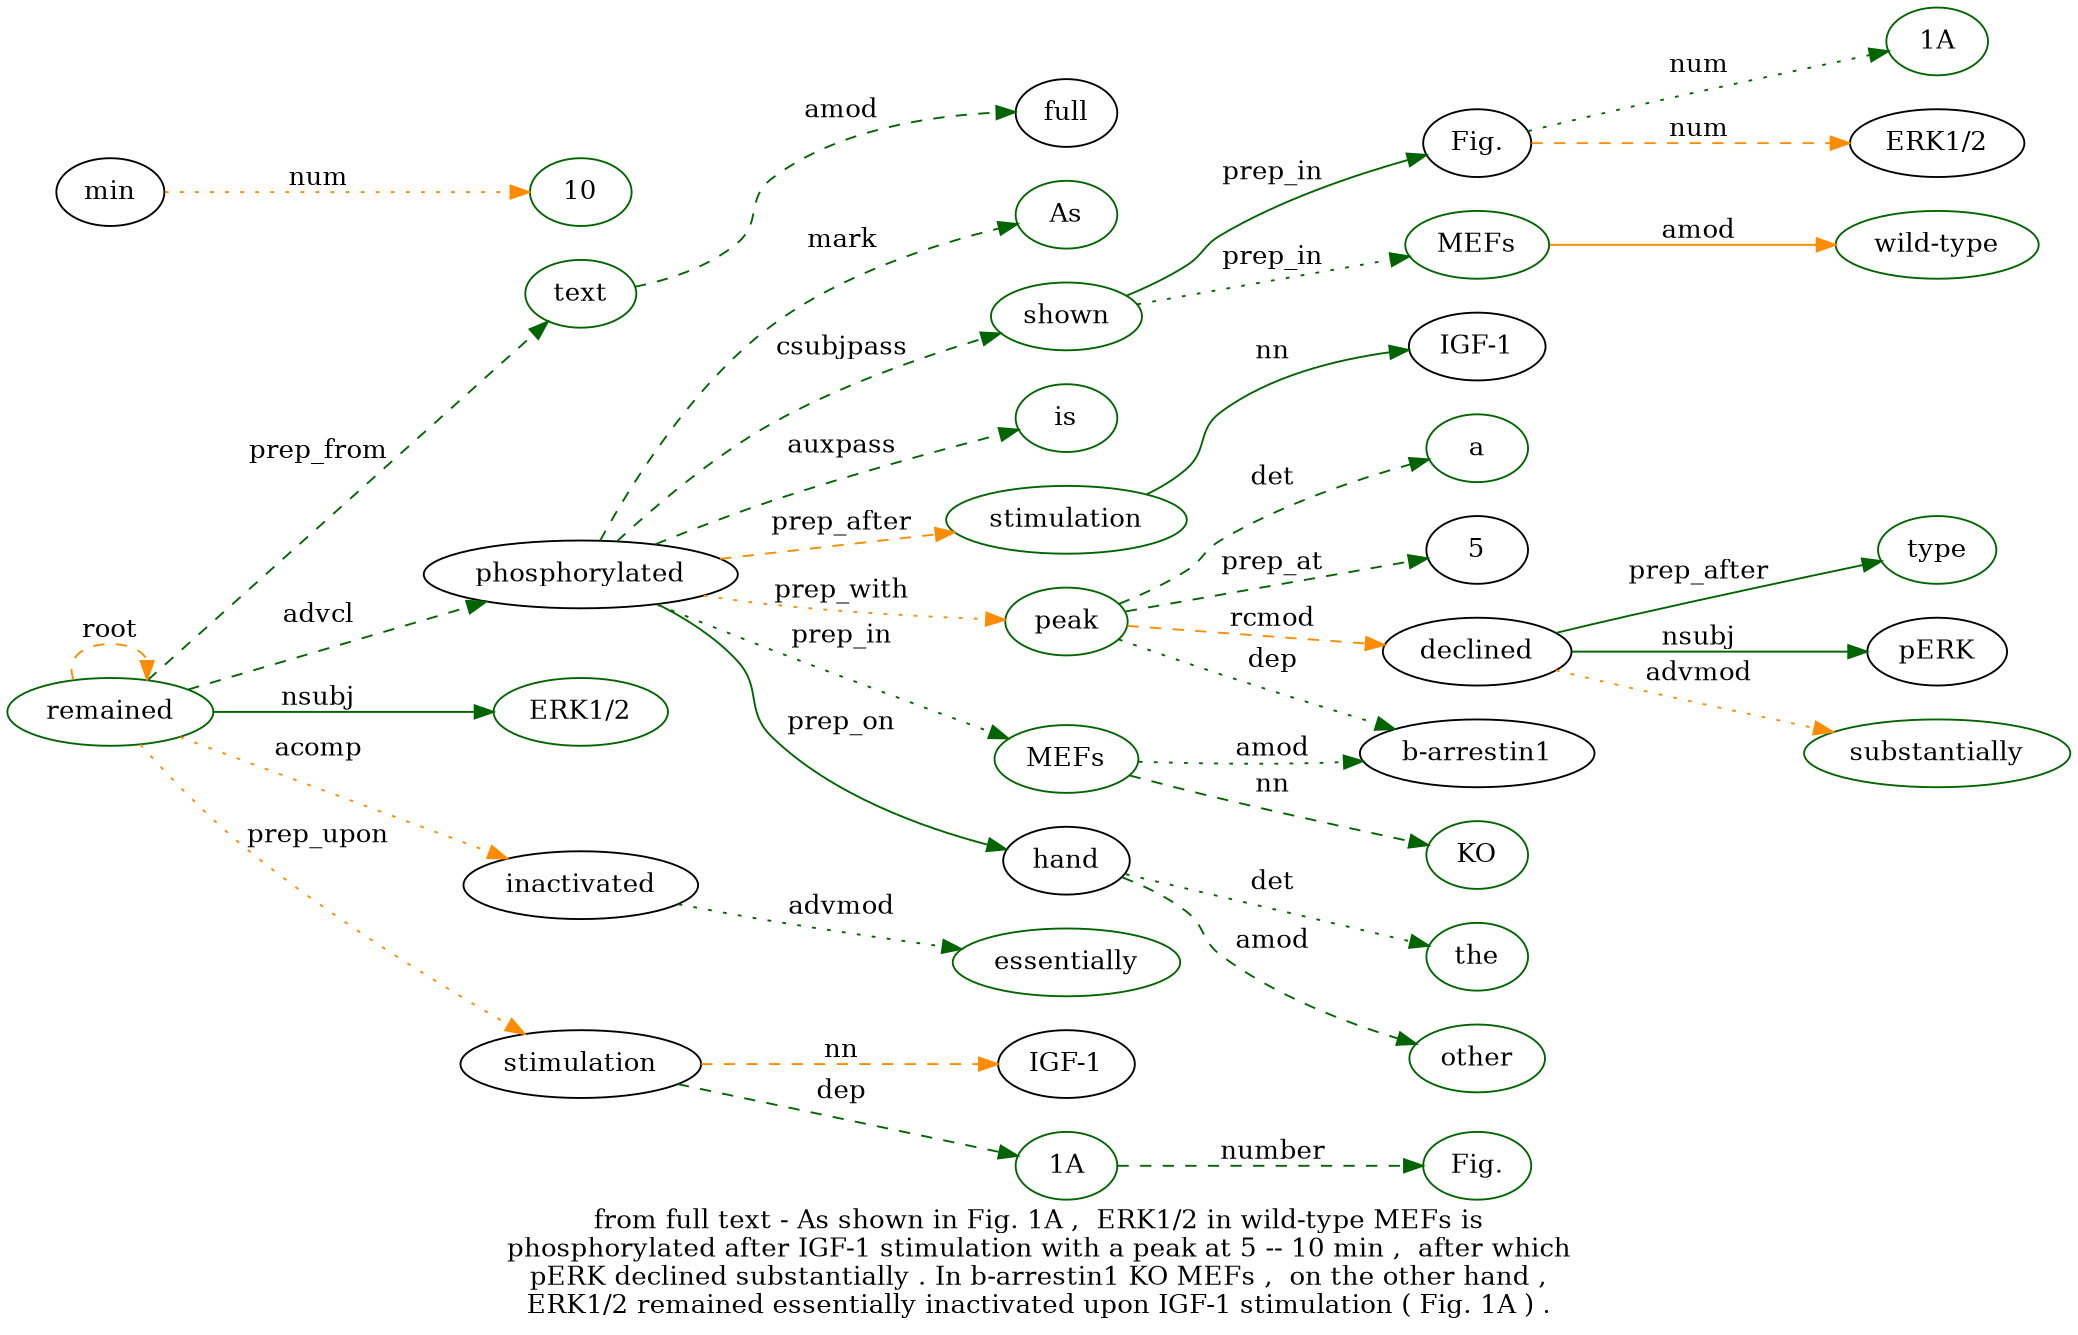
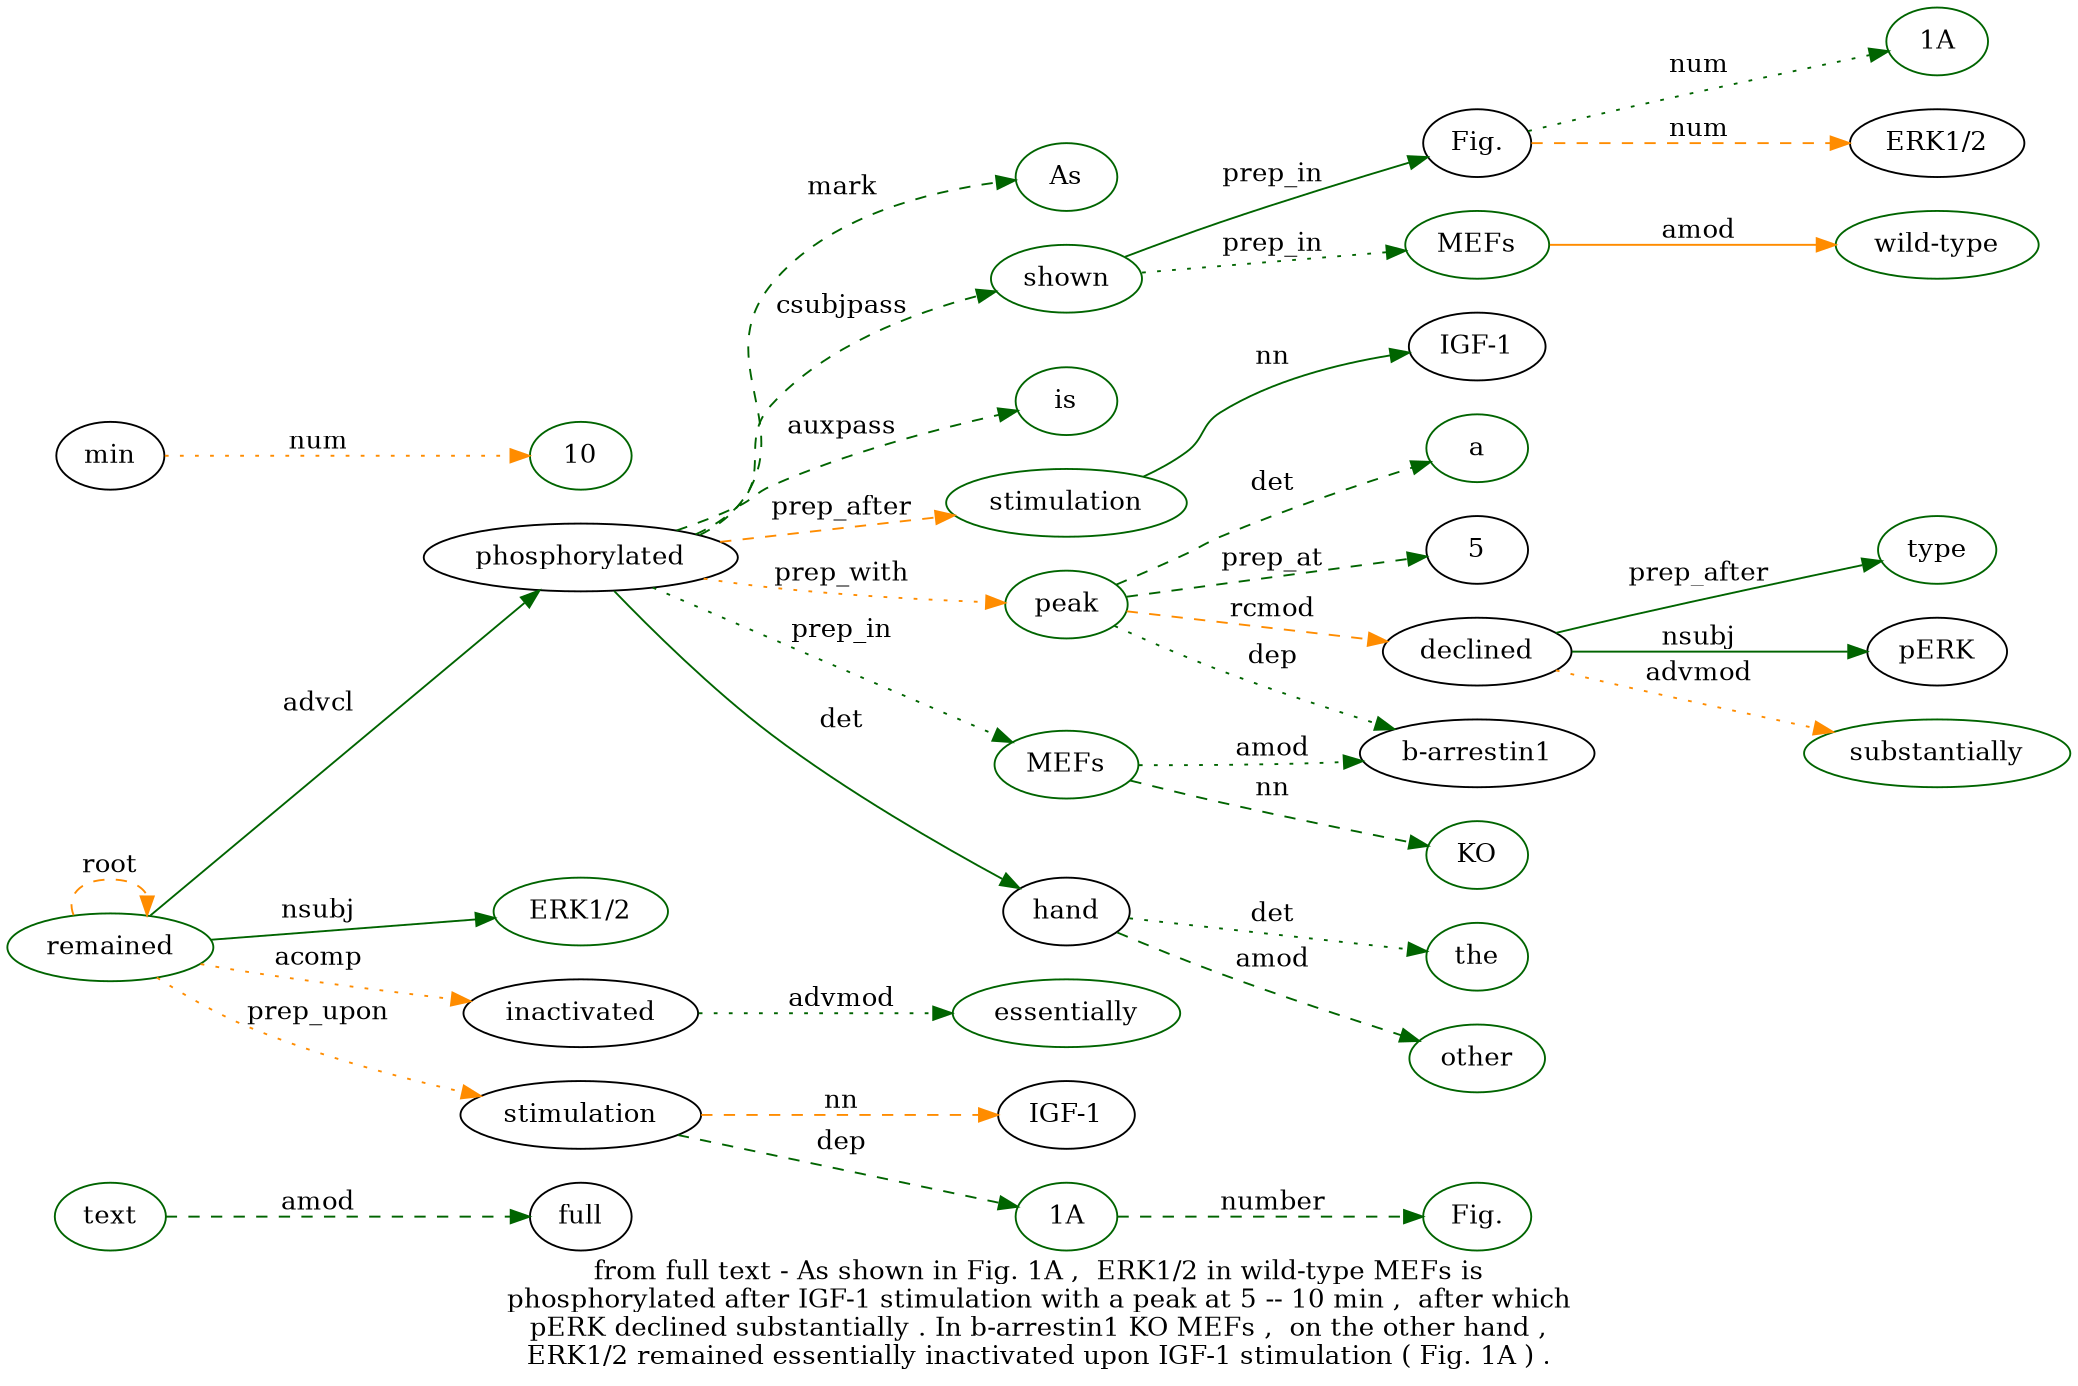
edge "remained" -> "text": removed, label "prep_from"
edge "remained" -> "phosphorylated": style dashed -> solid
edge "phosphorylated" -> "hand": label "prep_on" -> "det"
